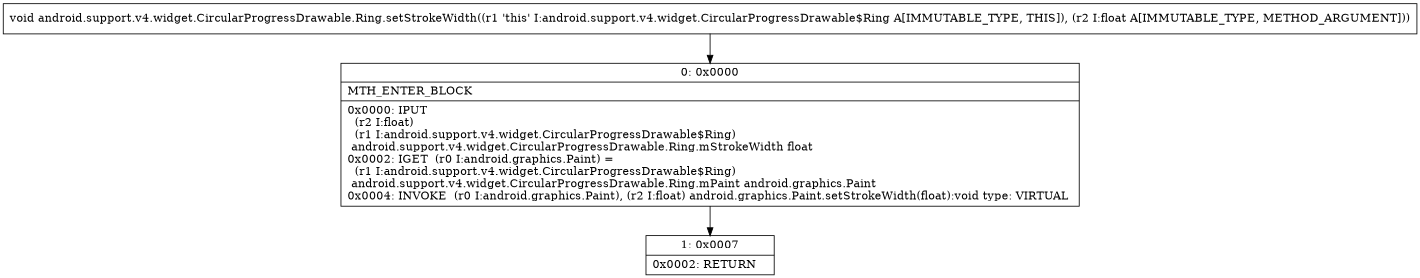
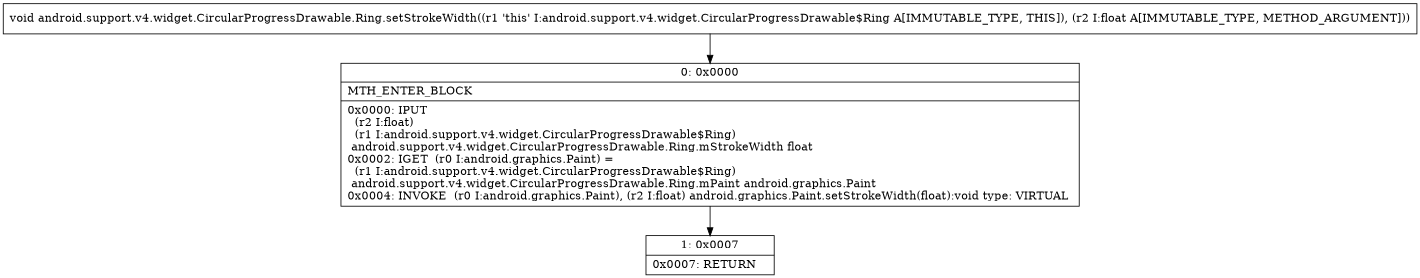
node "1: 0x0007": text "0x0002: RETURN" -> "0x0007: RETURN"
